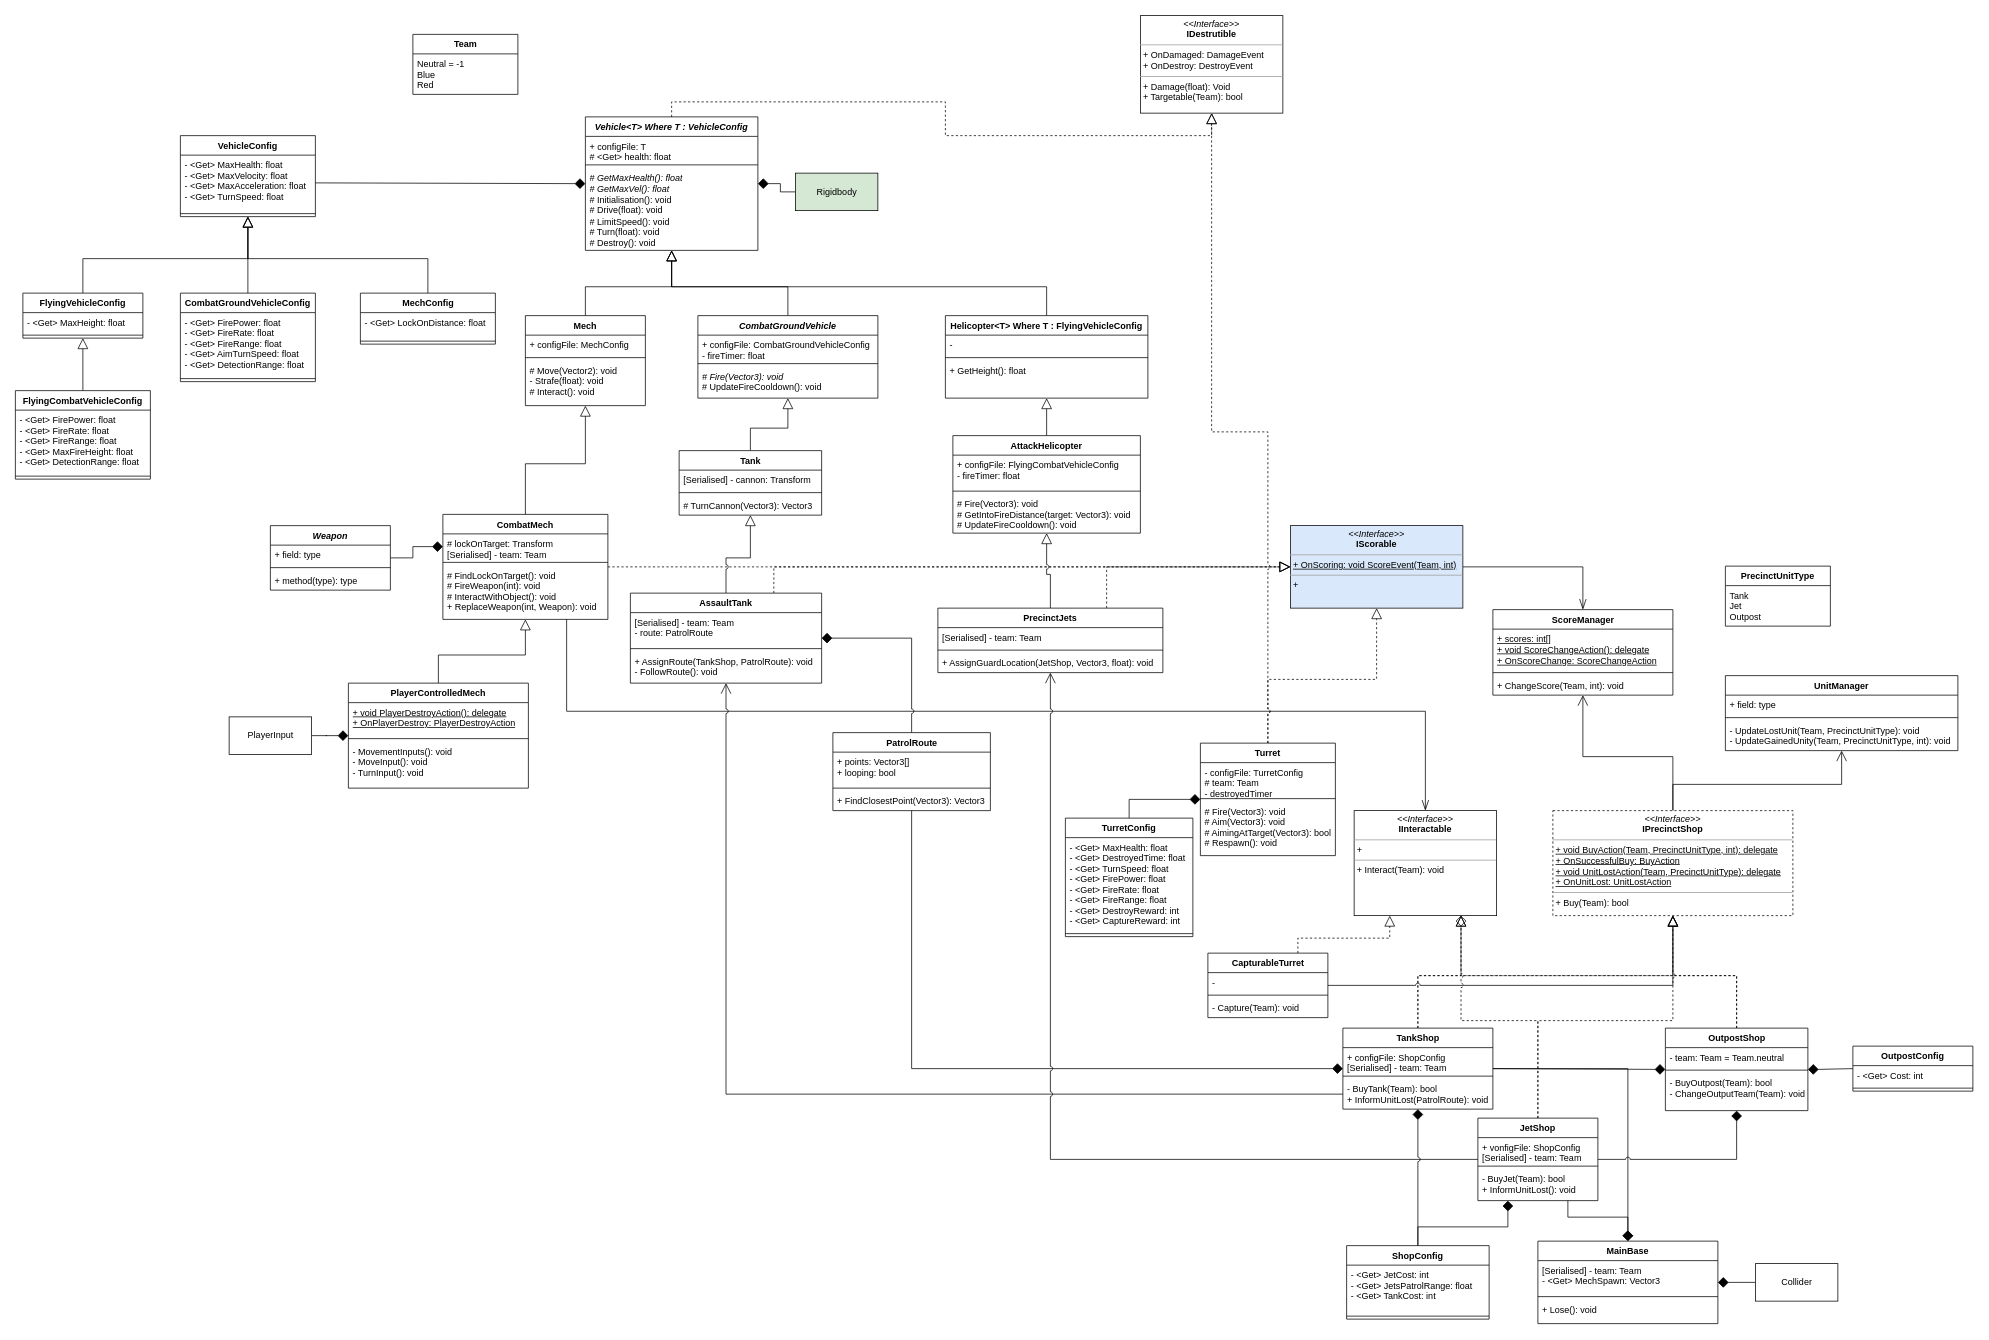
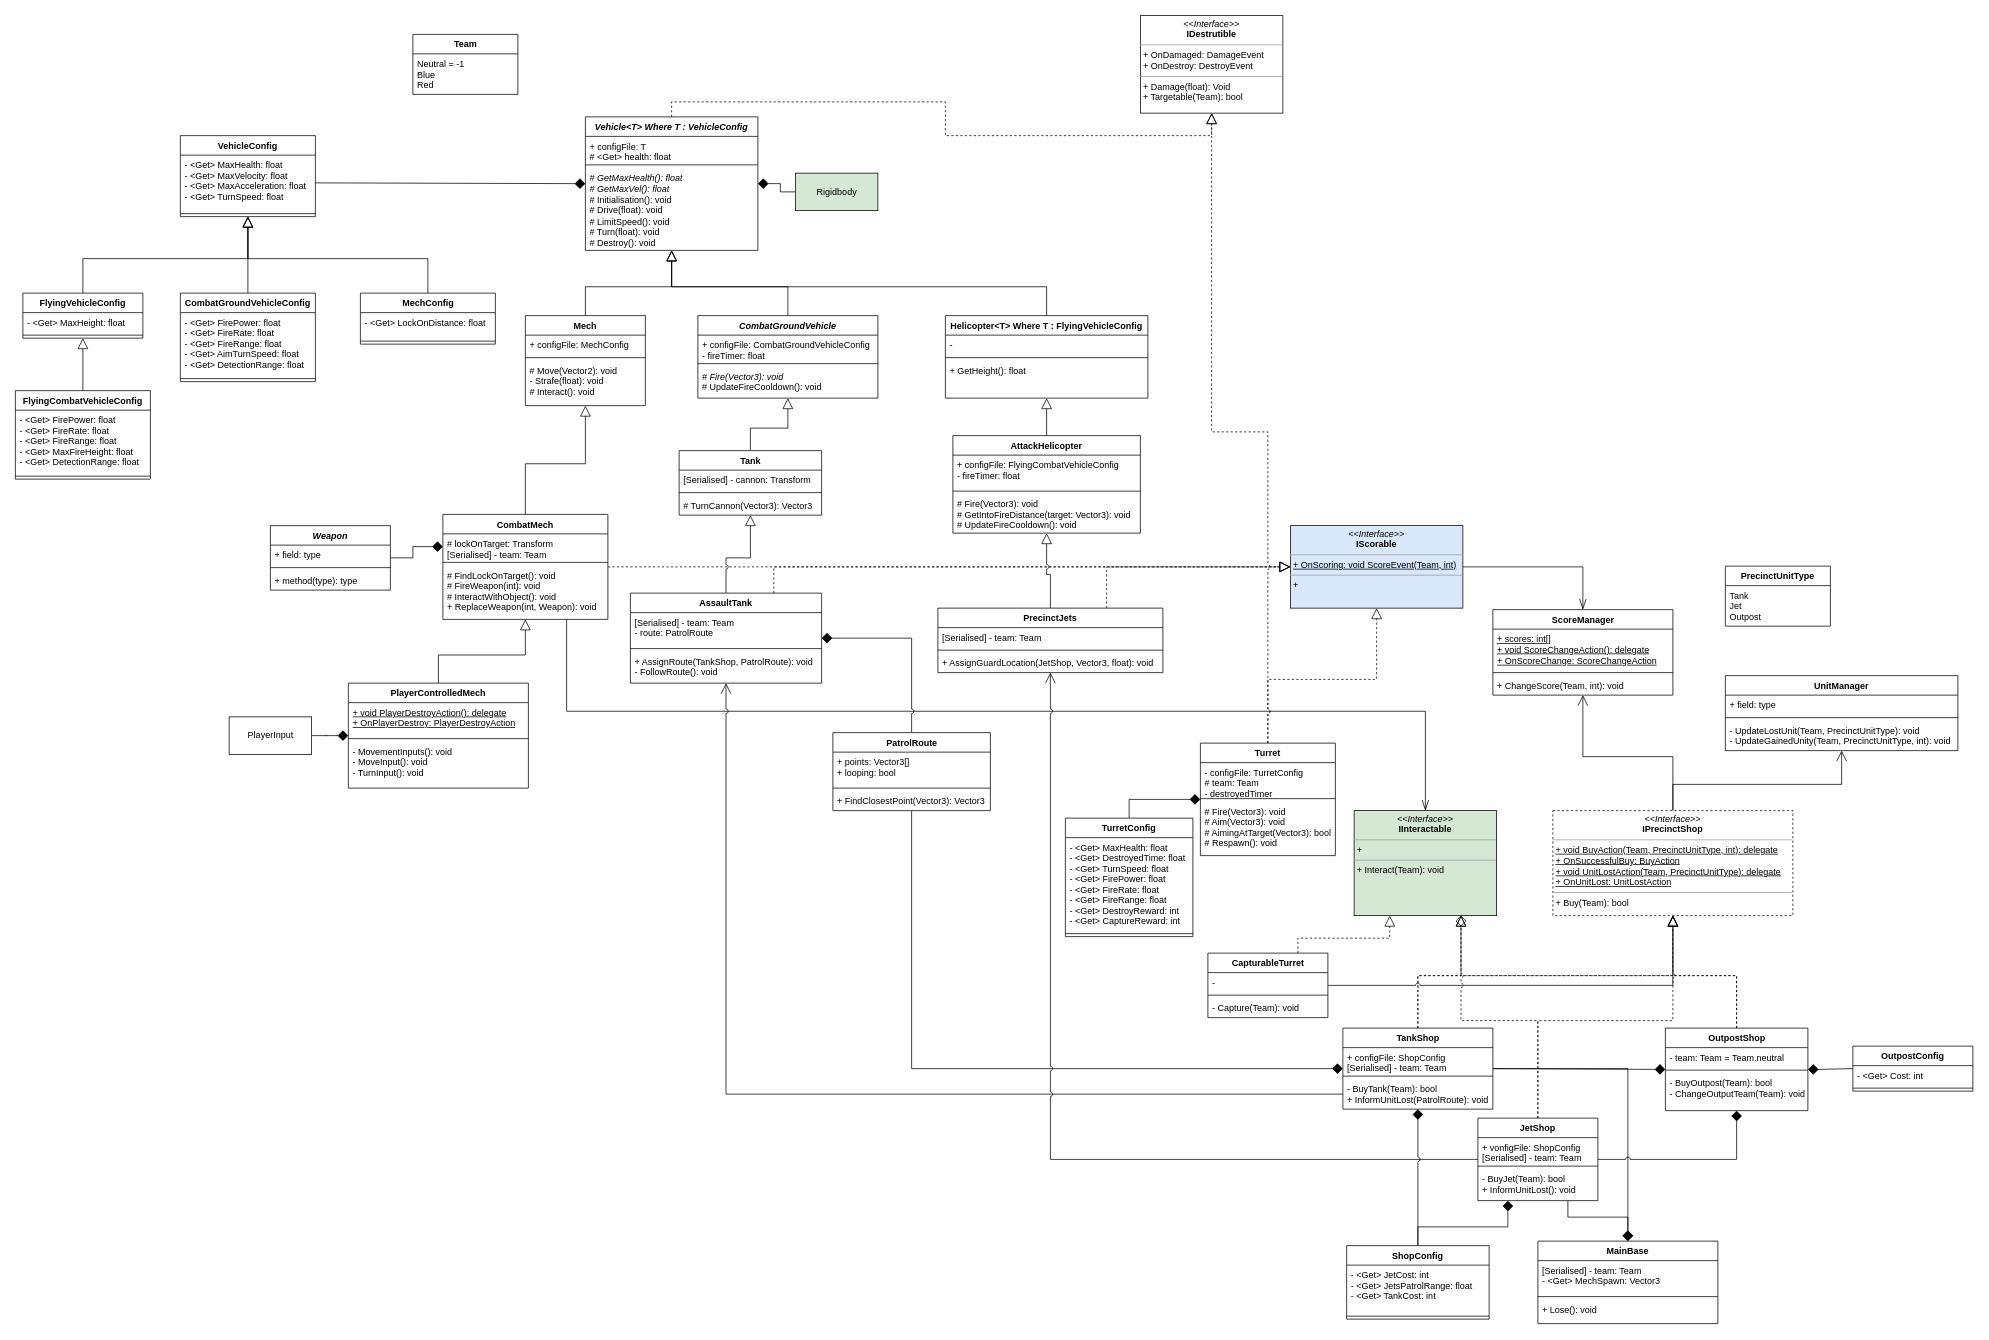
node "<<Interface>> IInteractable + + Interact(Team): void": fillcolor #ffffff -> #d5e8d4
edge "Collider" -> "MainBase": removed
node "Collider": removed
